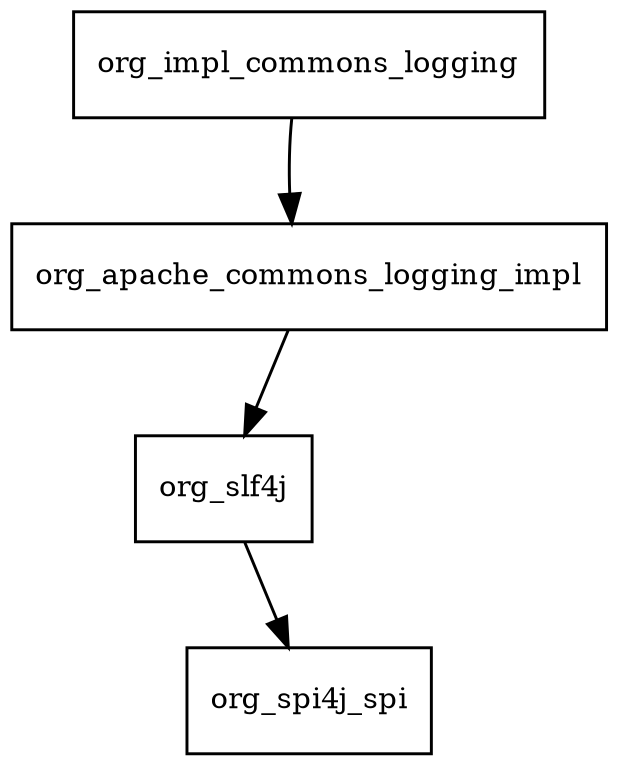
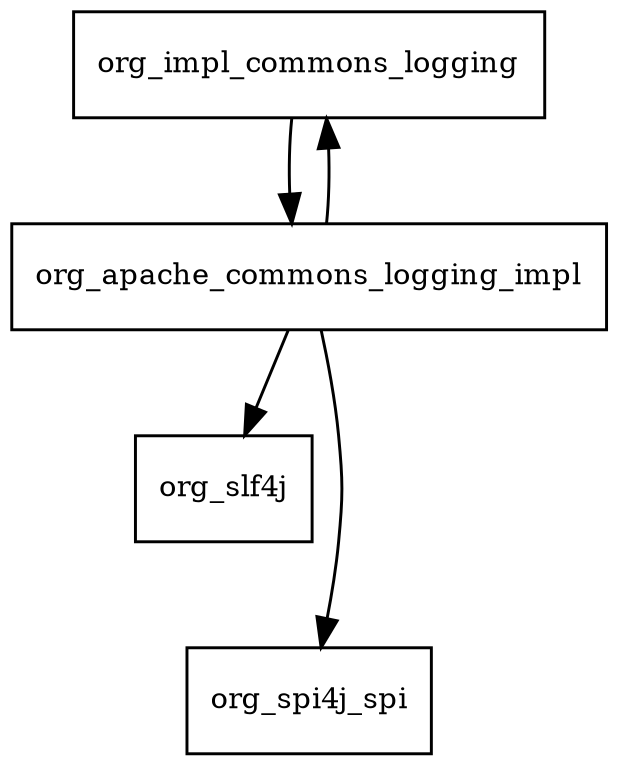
edge "org_apache_commons_logging_impl" -> "org_impl_commons_logging": added
edge "org_slf4j" -> "org_spi4j_spi": now "org_apache_commons_logging_impl" -> "org_spi4j_spi"
